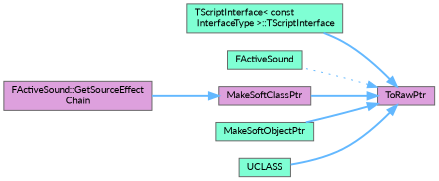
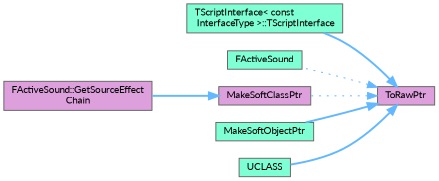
edge "MakeSoftClassPtr" -> "ToRawPtr": style bold -> dotted
